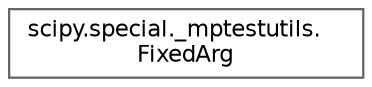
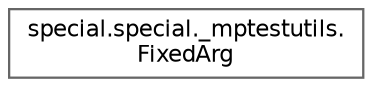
node "scipy.special._mptestutils. FixedArg": label "scipy.special._mptestutils. FixedArg" -> "special.special._mptestutils. FixedArg"
